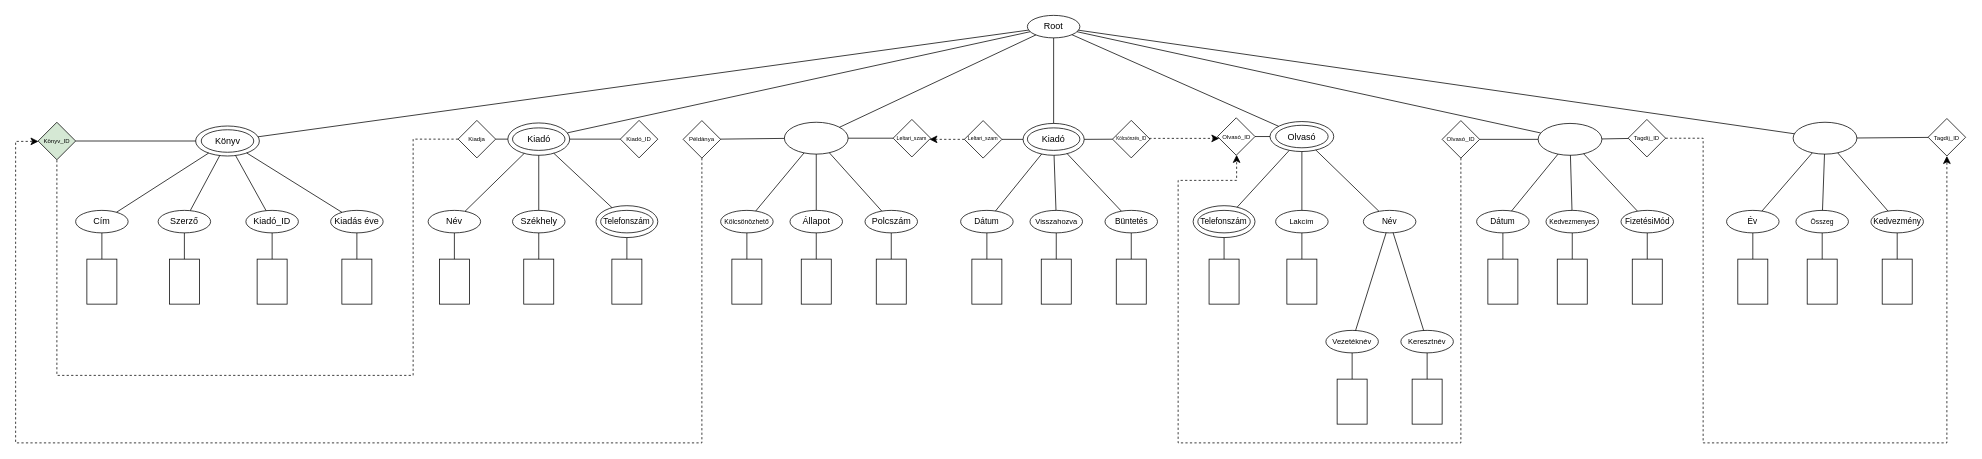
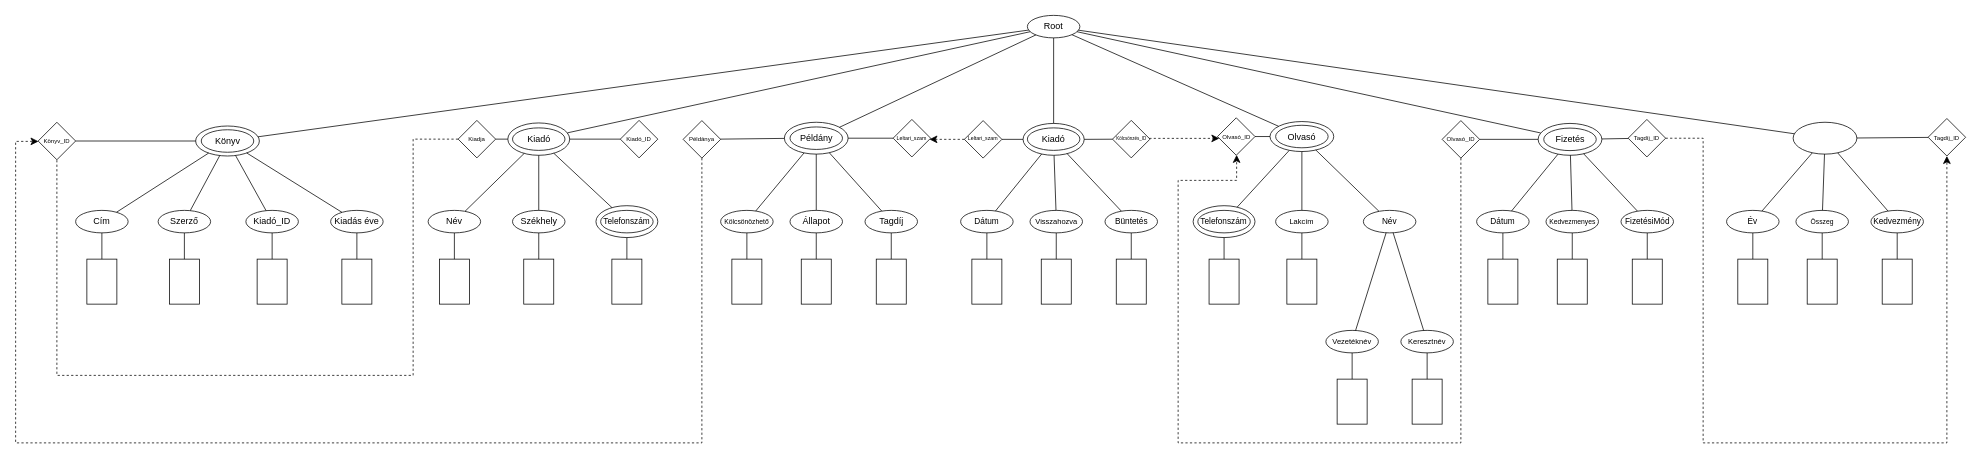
node "Példány": added
node "Fizetés": added
node "Könyv_ID": fillcolor #d5e8d4 -> #ffffff
node "Polcszám": label "Polcszám" -> "Tagdíj"
